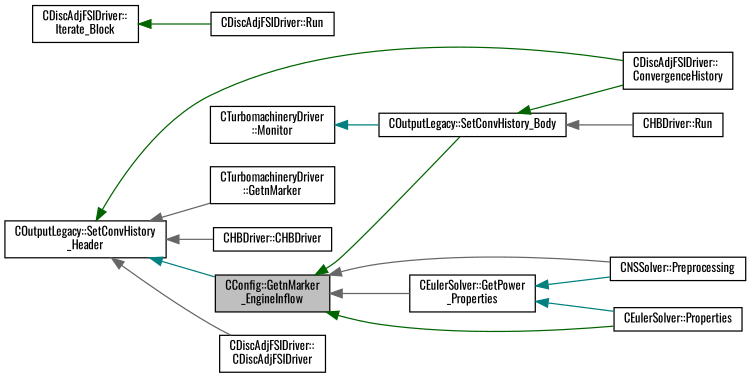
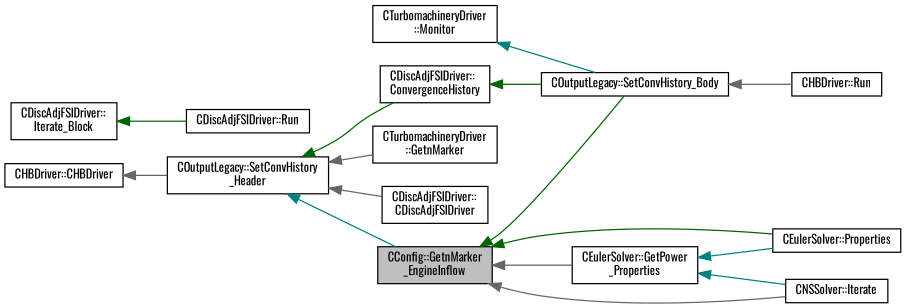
edge "CDiscAdjFSIDriver:: ConvergenceHistory" -> "COutputLegacy::SetConvHistory_Body": reversed
edge "CHBDriver::CHBDriver" -> "COutputLegacy::SetConvHistory _Header": reversed
node "CNSSolver::Preprocessing": label "CNSSolver::Preprocessing" -> "CNSSolver::Iterate"
